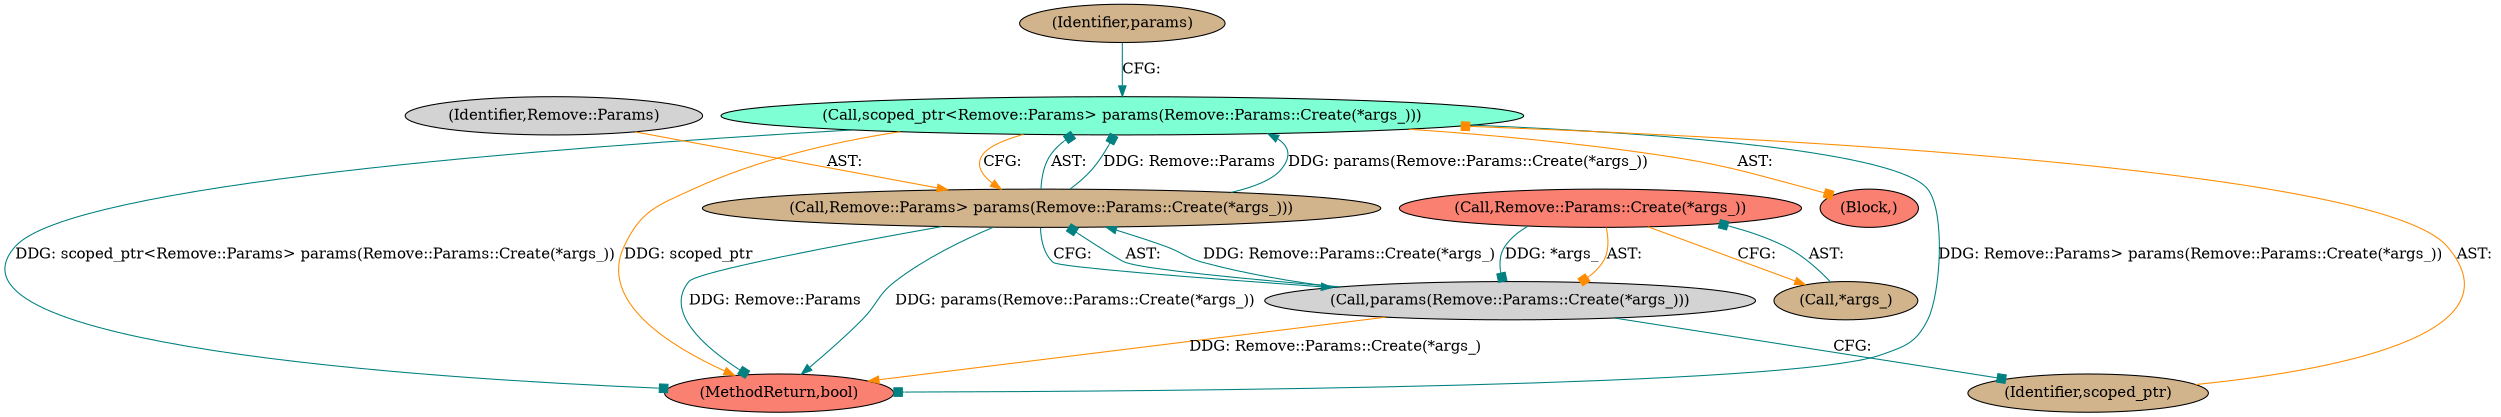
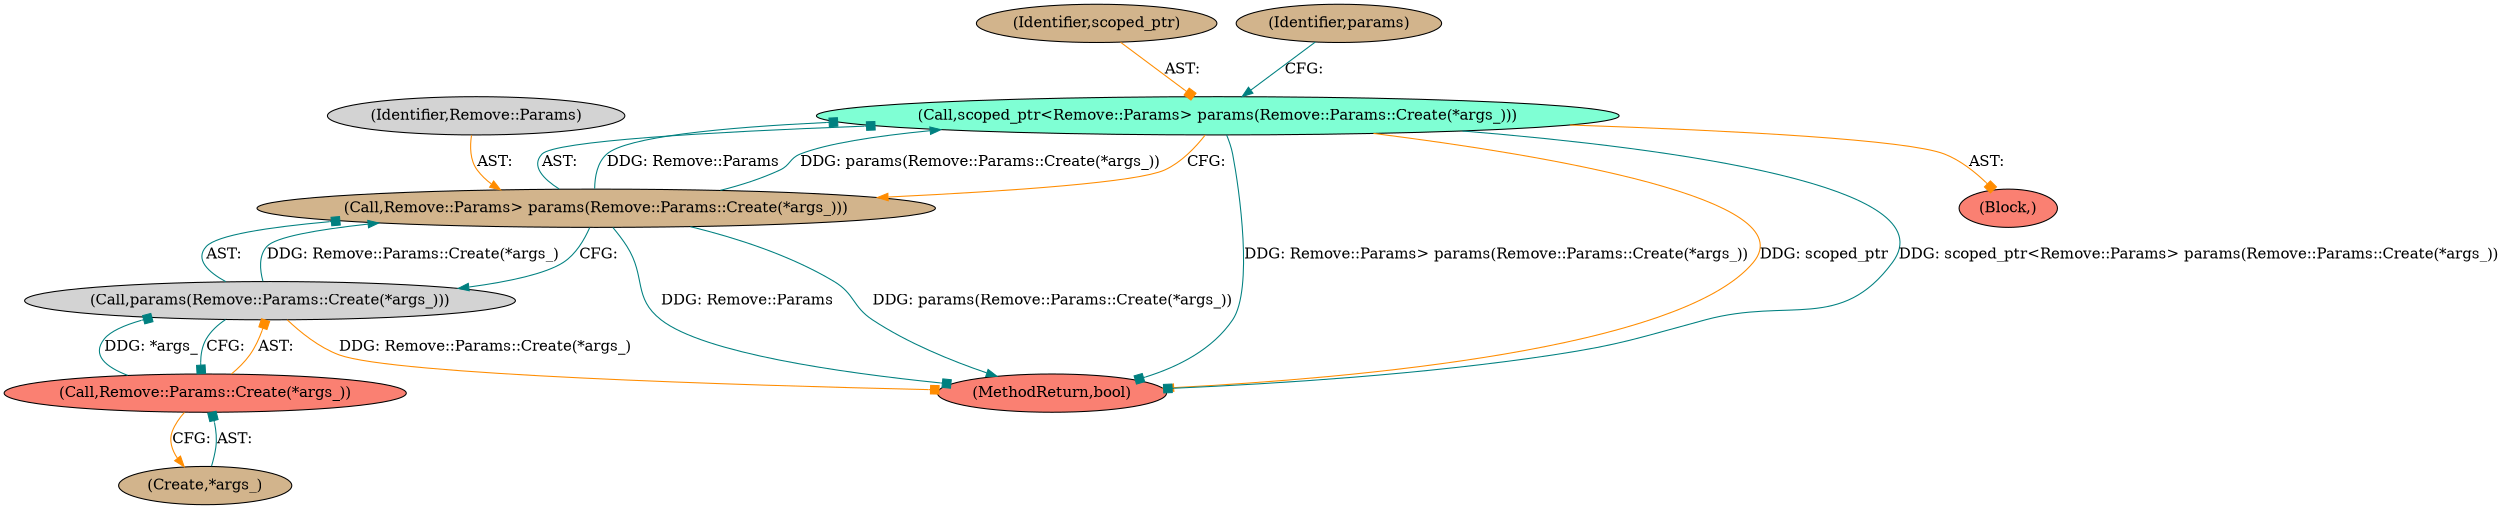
node "(Call,*args_)": label "(Call,*args_)" -> "(Create,*args_)"
edge "(Call,params(Remove::Params::Create(*args_)))" -> "(MethodReturn,bool)": arrowhead normal -> box
edge "(Call,params(Remove::Params::Create(*args_)))" -> "(Identifier,scoped_ptr)": now "(Call,params(Remove::Params::Create(*args_)))" -> "(Call,Remove::Params::Create(*args_))"
